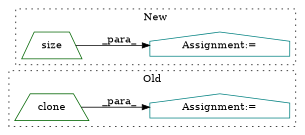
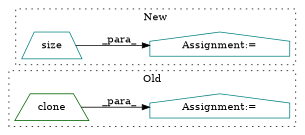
node "size": color darkgreen -> teal
